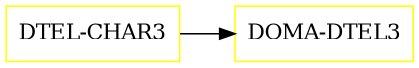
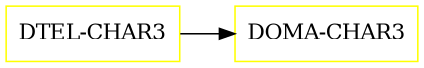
node "DOMA-DTEL3": label "DOMA-DTEL3" -> "DOMA-CHAR3"
